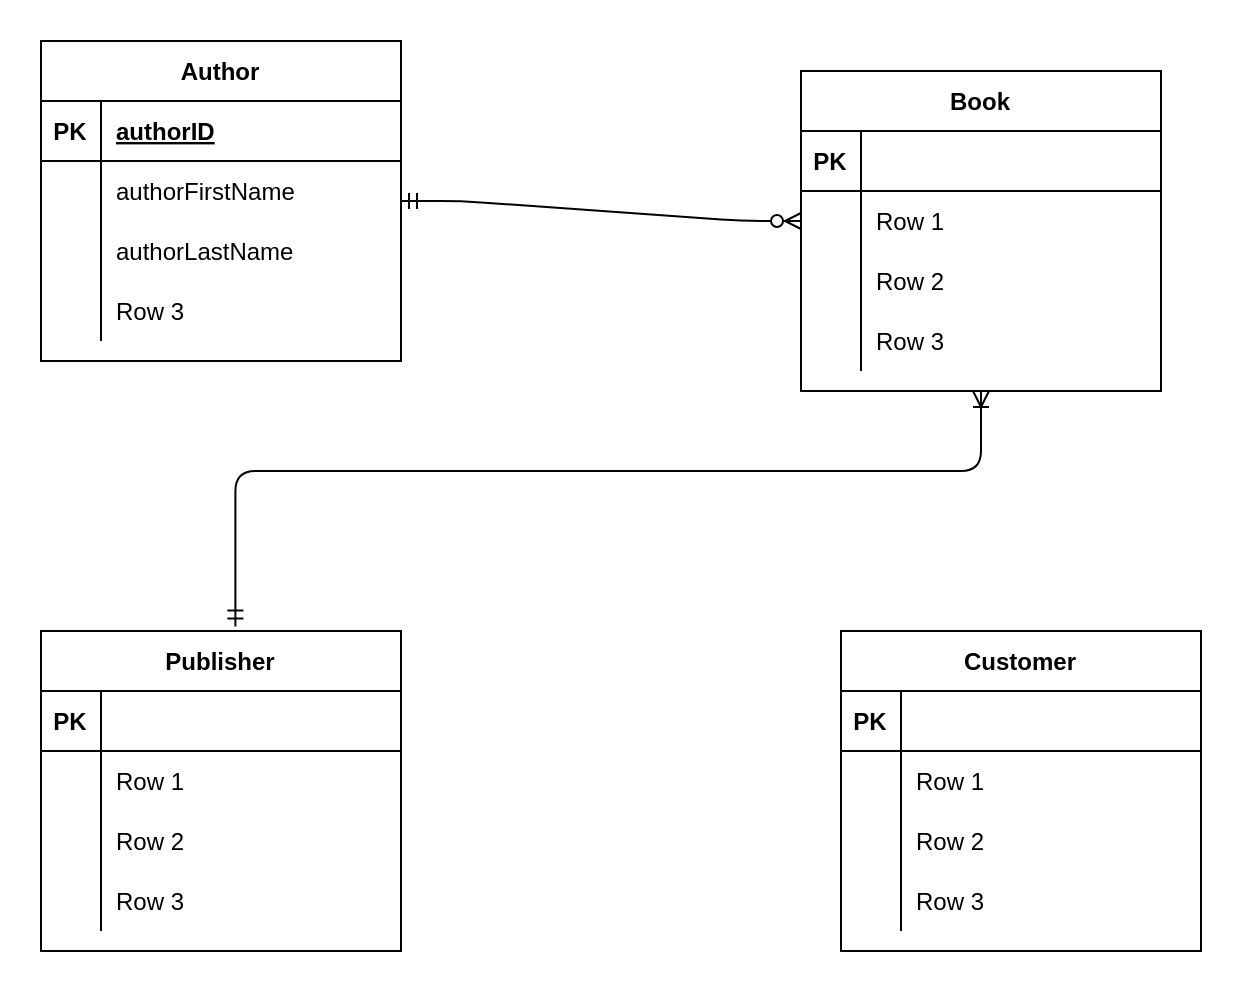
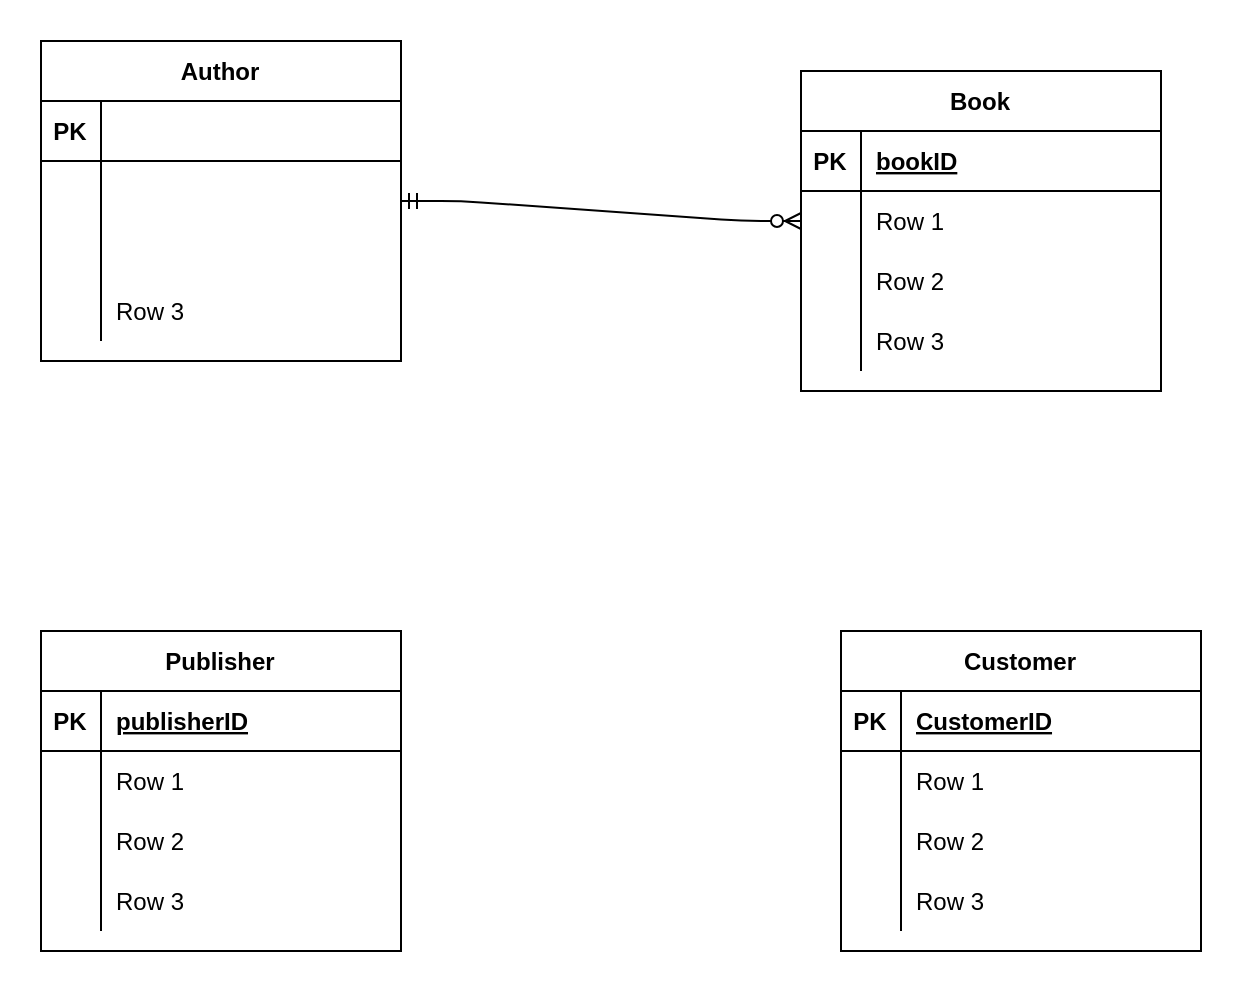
node "authorID": removed
node "bookID": added
node "authorFirstName": removed
node "authorLastName": removed
edge "Book" -- "Publisher": removed
node "publisherID": added
node "CustomerID": added
